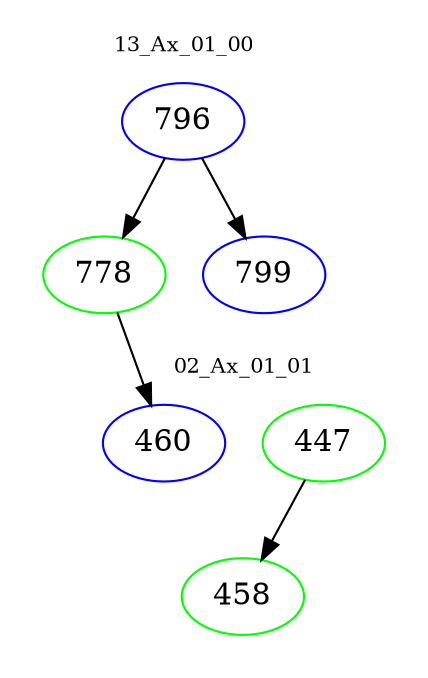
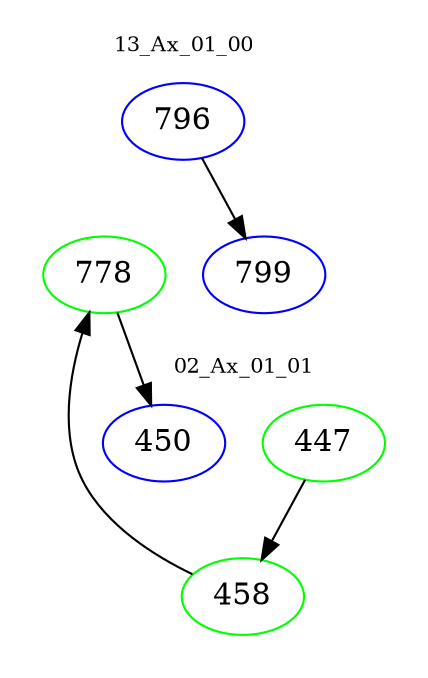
edge "796" -> "778": now "458" -> "778"
node "460": label "460" -> "450"
